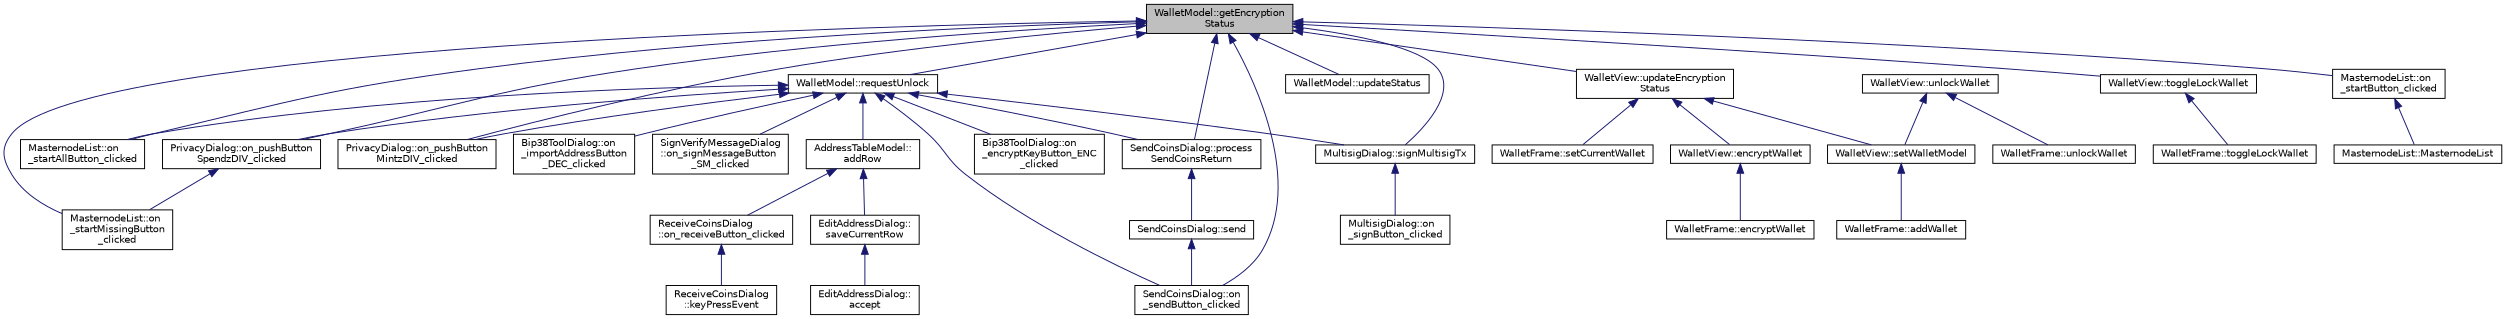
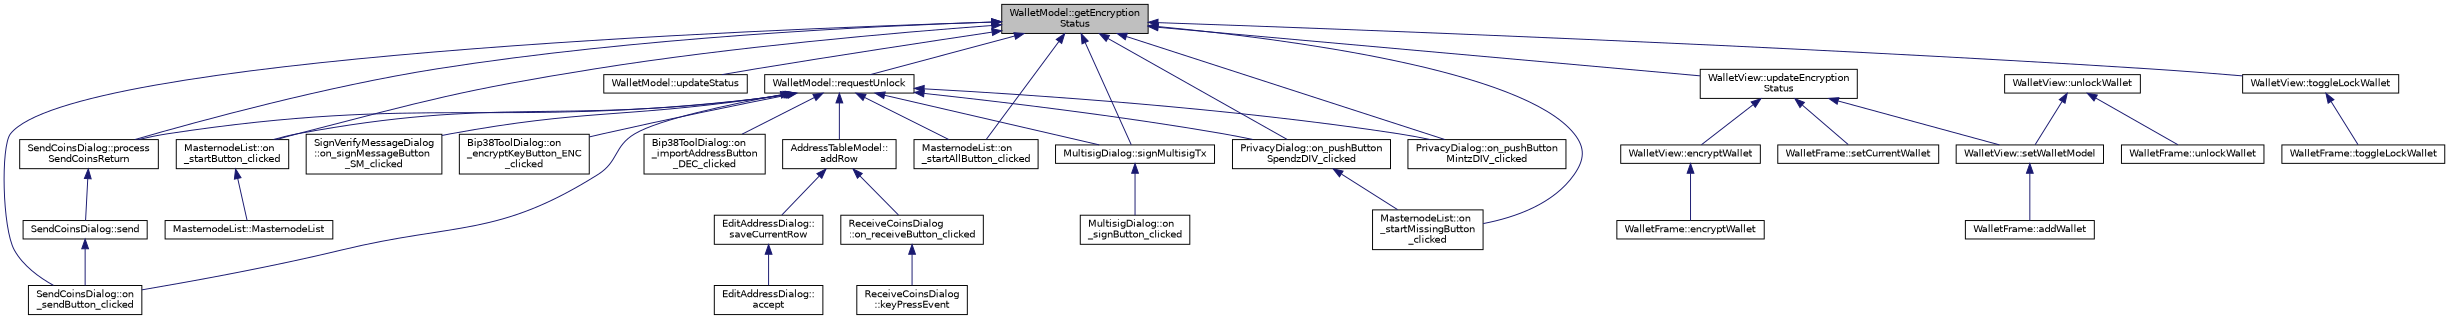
edge "MasternodeList::on _startButton_clicked" -> "WalletModel::requestUnlock": added
